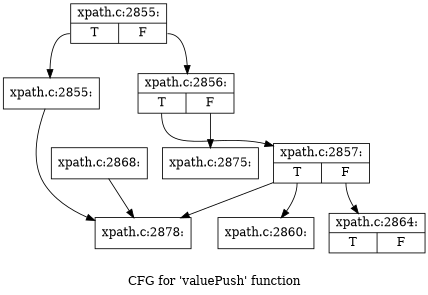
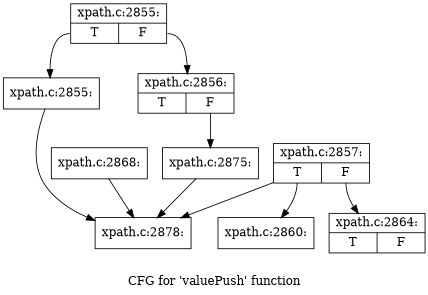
edge "xpath.c:2856:" -> "xpath.c:2857:": removed
edge "xpath.c:2875:" -> "xpath.c:2878:": added
